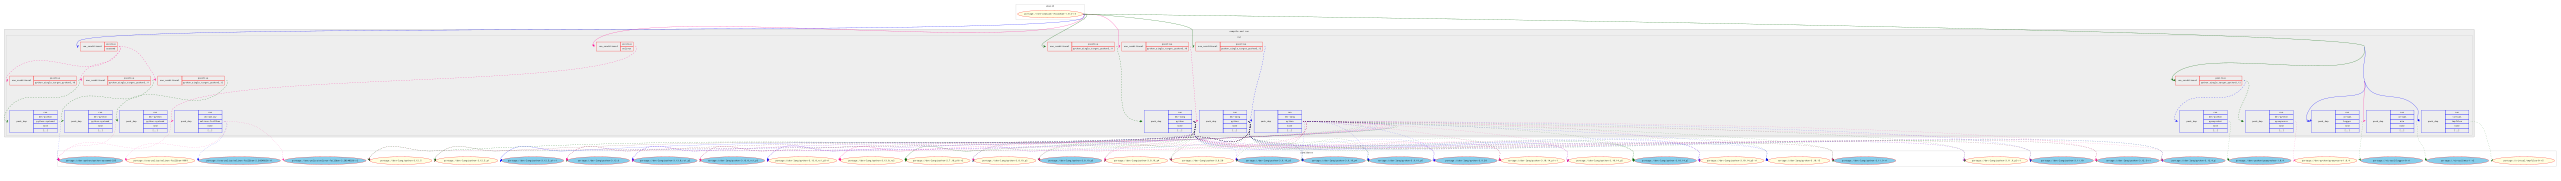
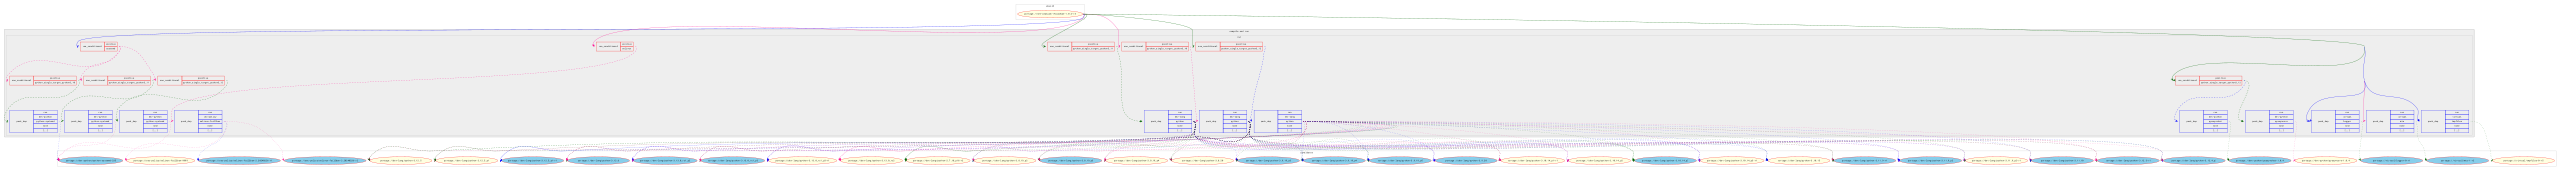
node "portage://dev-lang/python-3.11.9_p2": added
